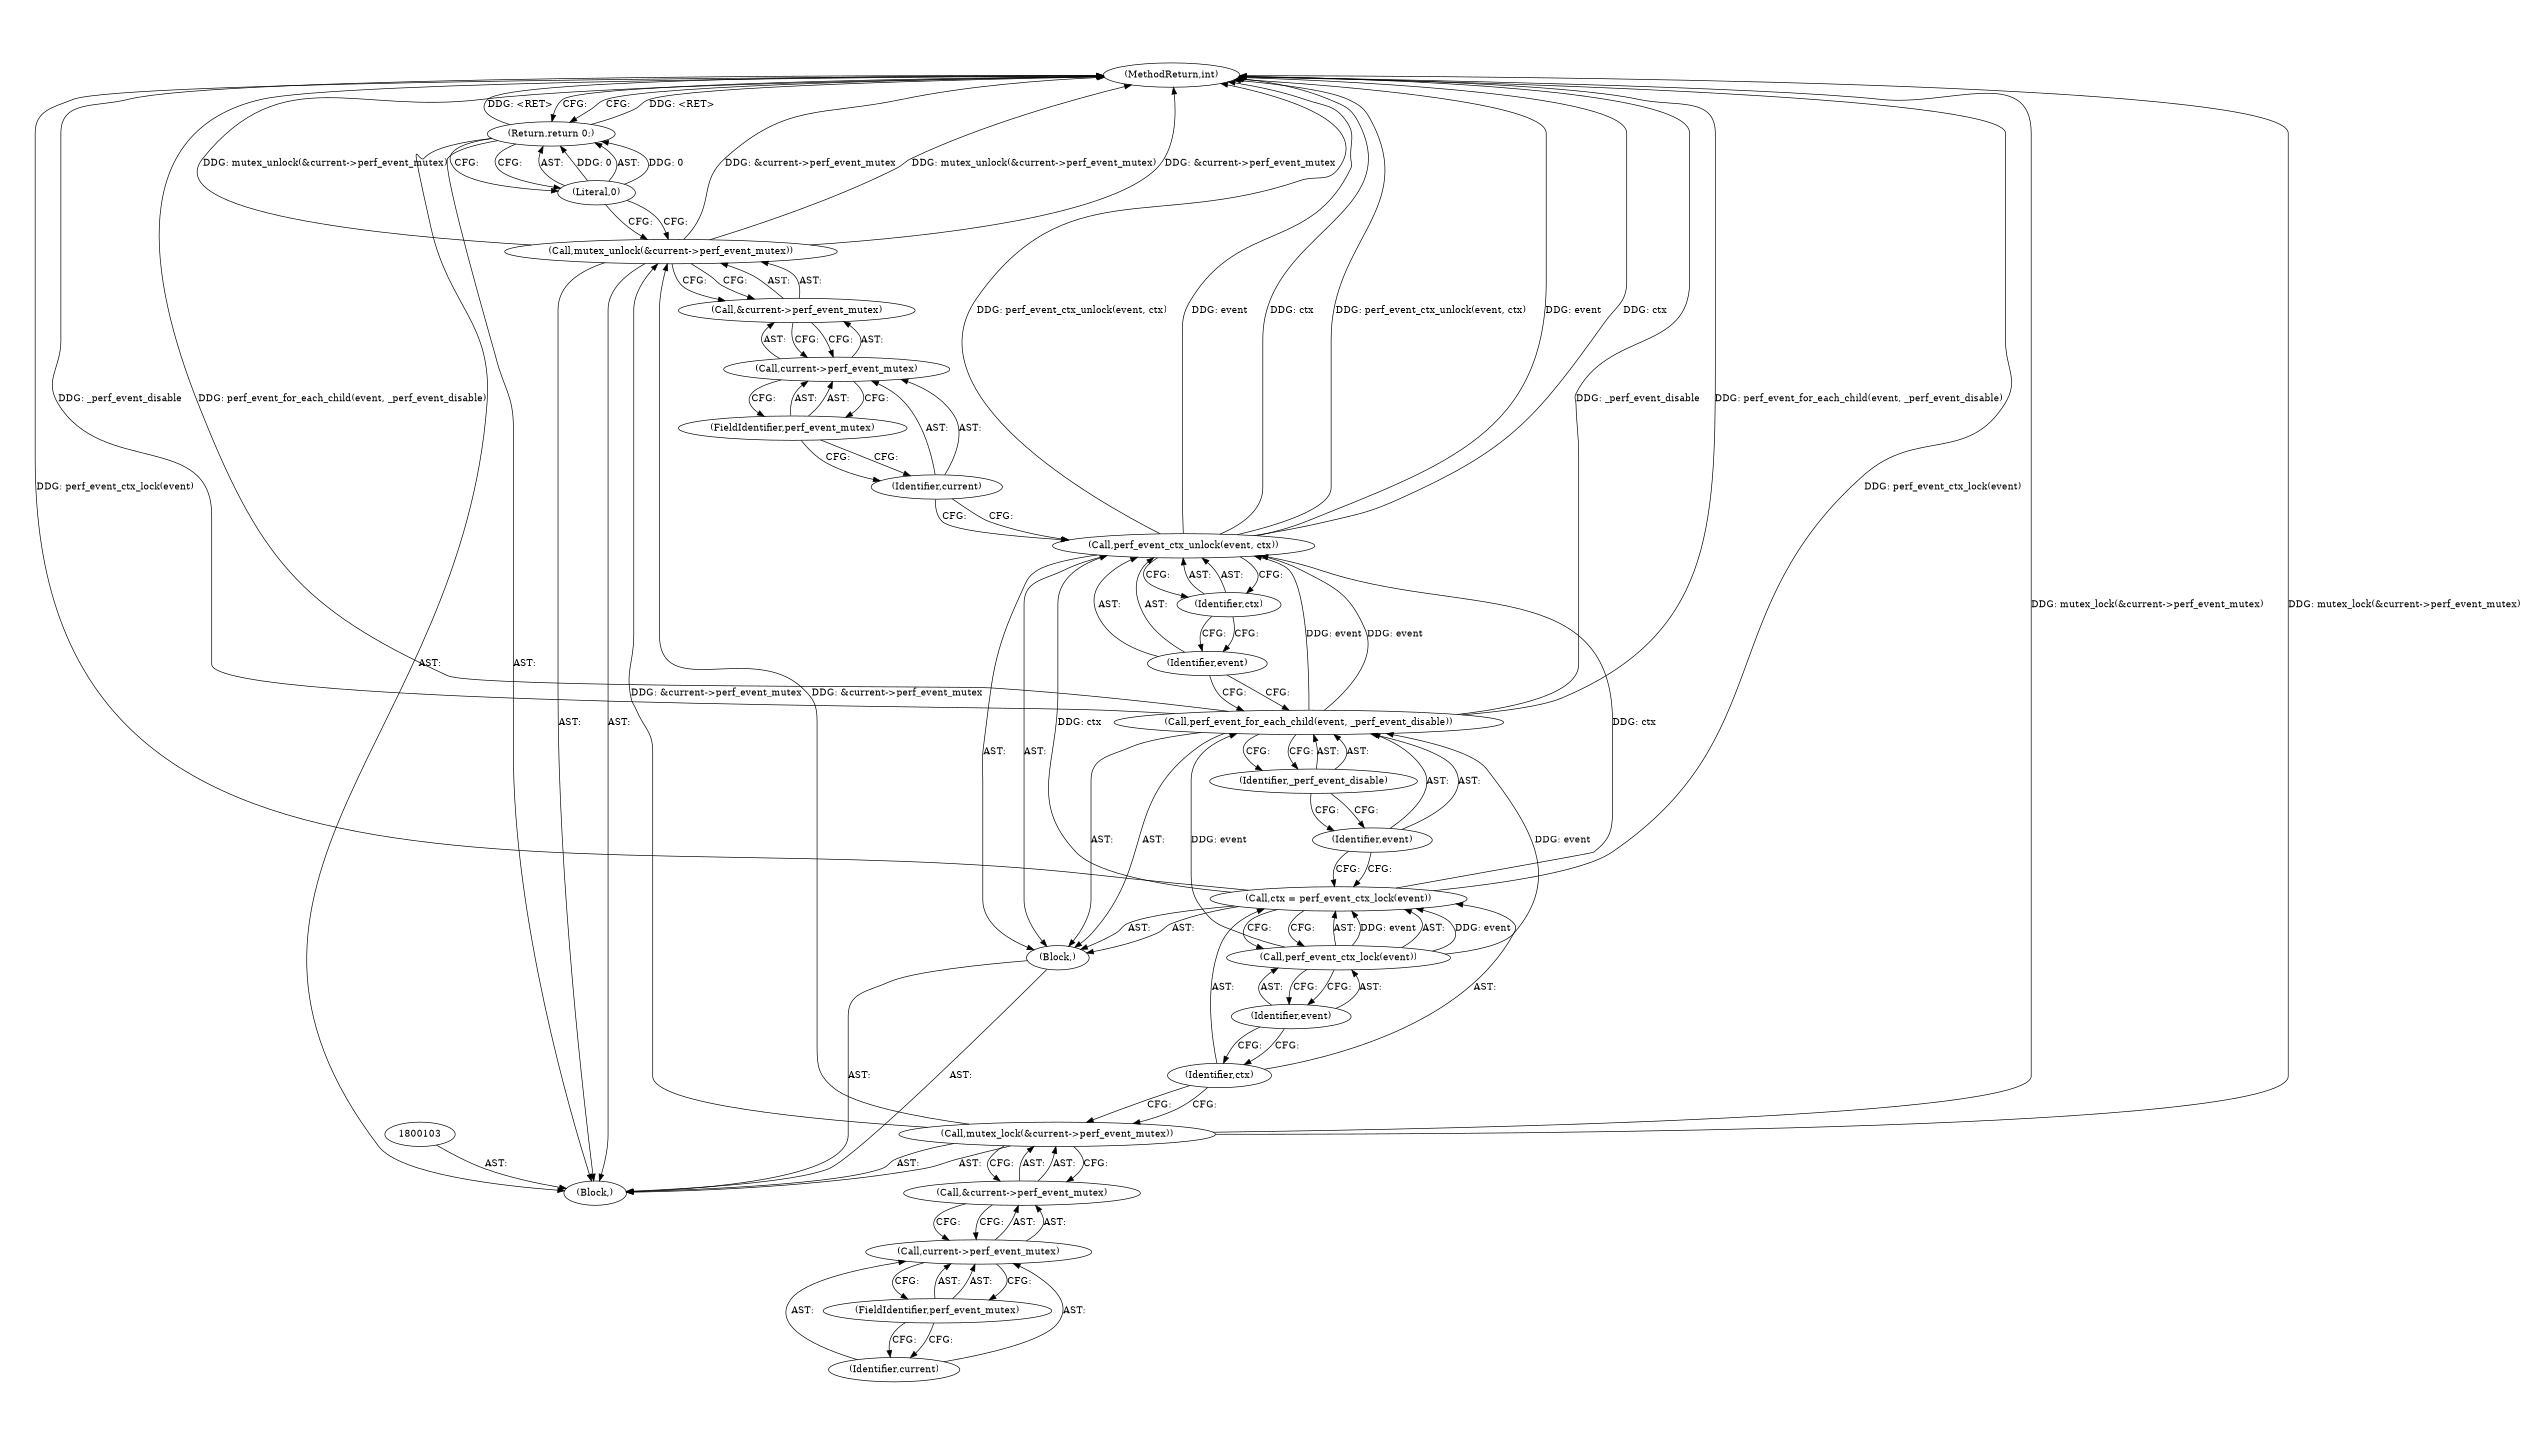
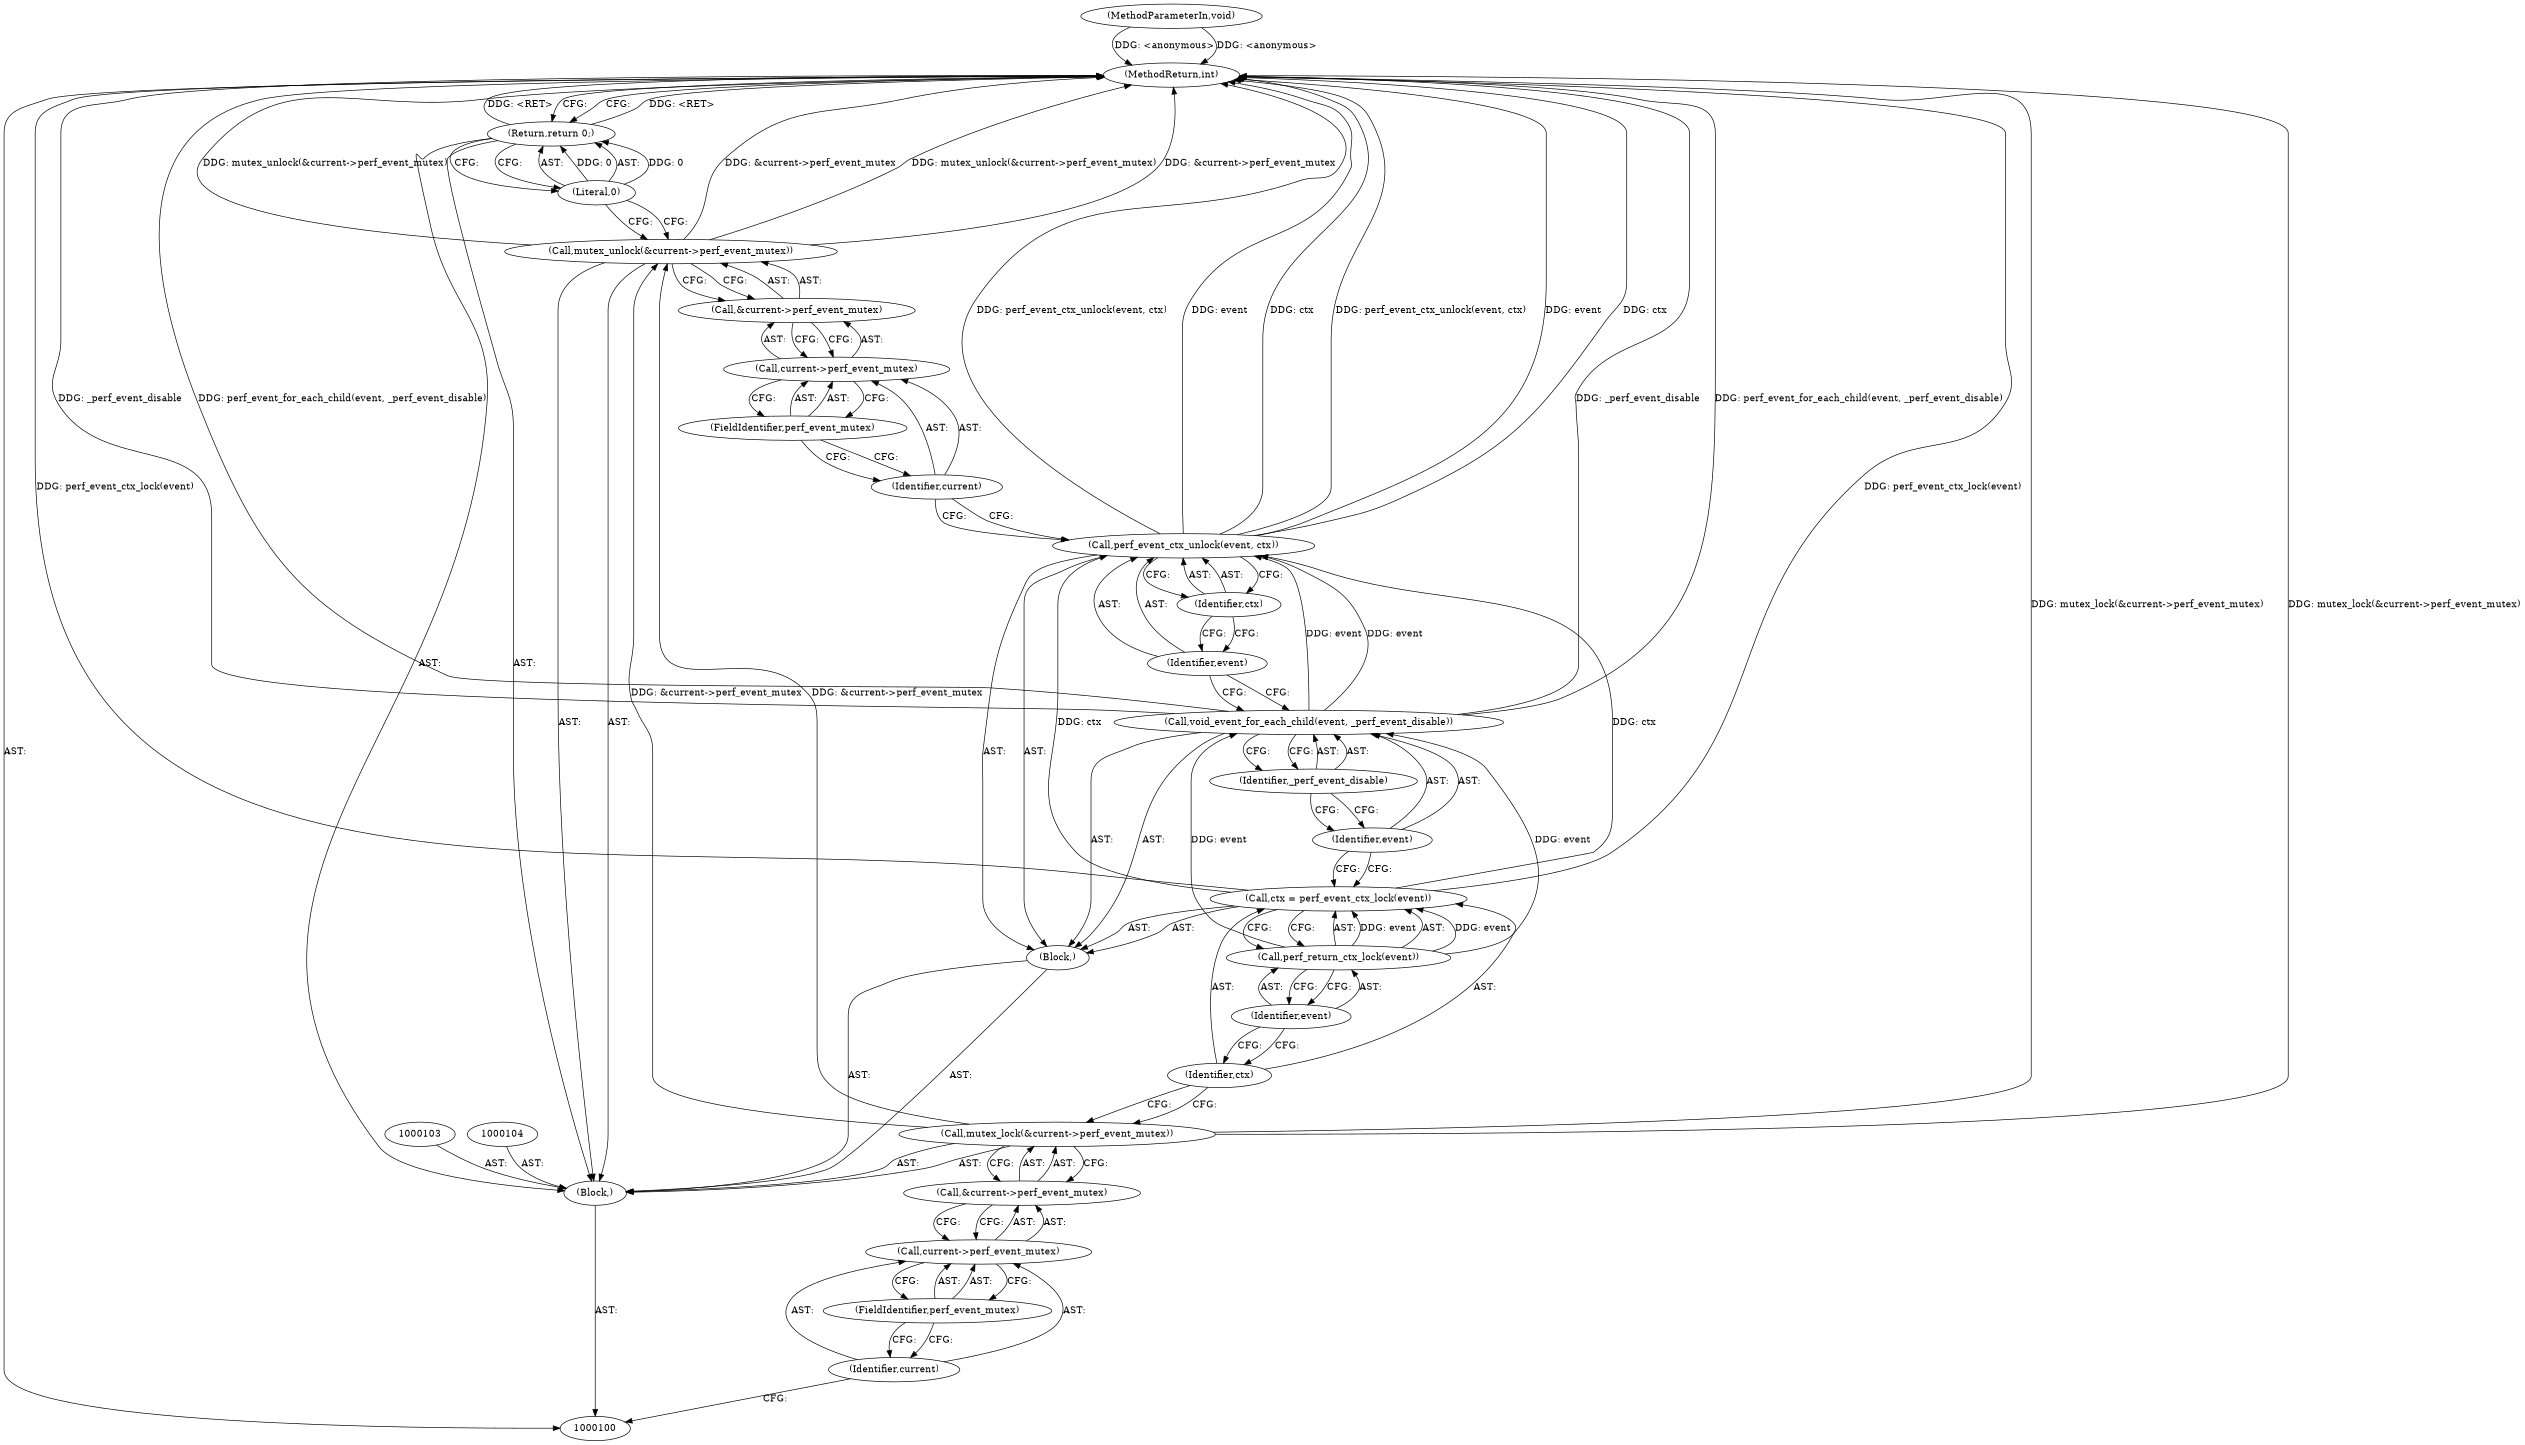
node "(MethodParameterIn,void)": added
node "(Call,perf_event_for_each_child(event, _perf_event_disable))": label "(Call,perf_event_for_each_child(event, _perf_event_disable))" -> "(Call,void_event_for_each_child(event, _perf_event_disable))"
node "(Call,perf_event_ctx_lock(event))": label "(Call,perf_event_ctx_lock(event))" -> "(Call,perf_return_ctx_lock(event))"
node "1800103": label "1800103" -> "1000103"
node "1000104": added
node "1000100": added
